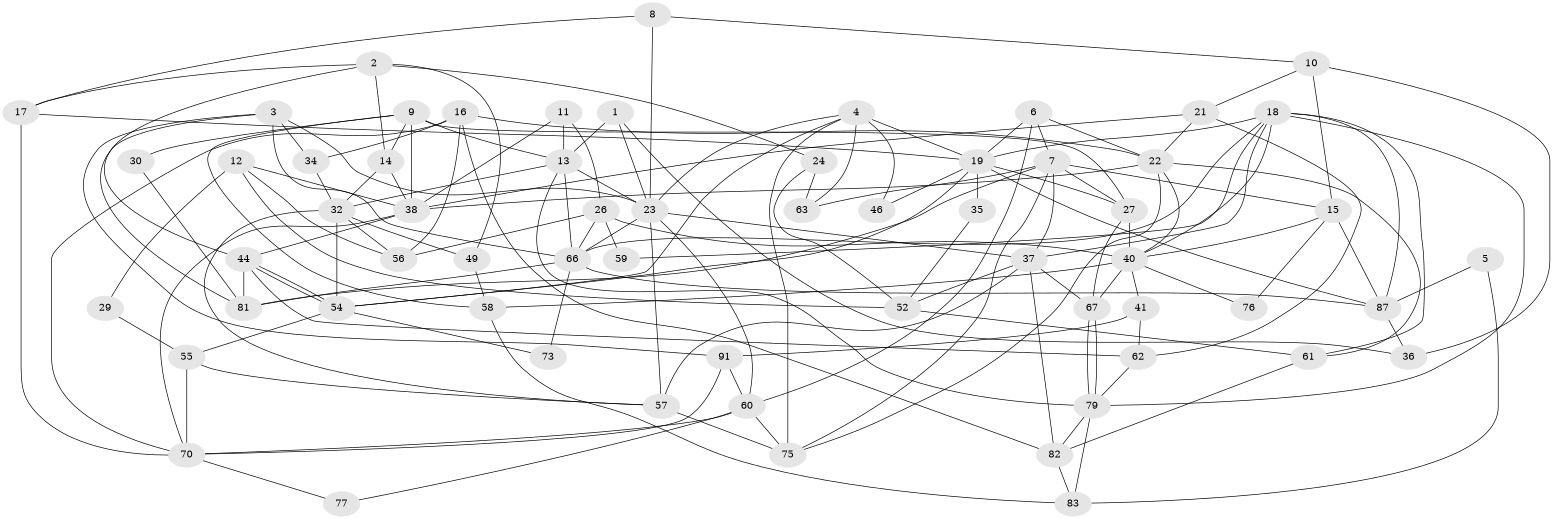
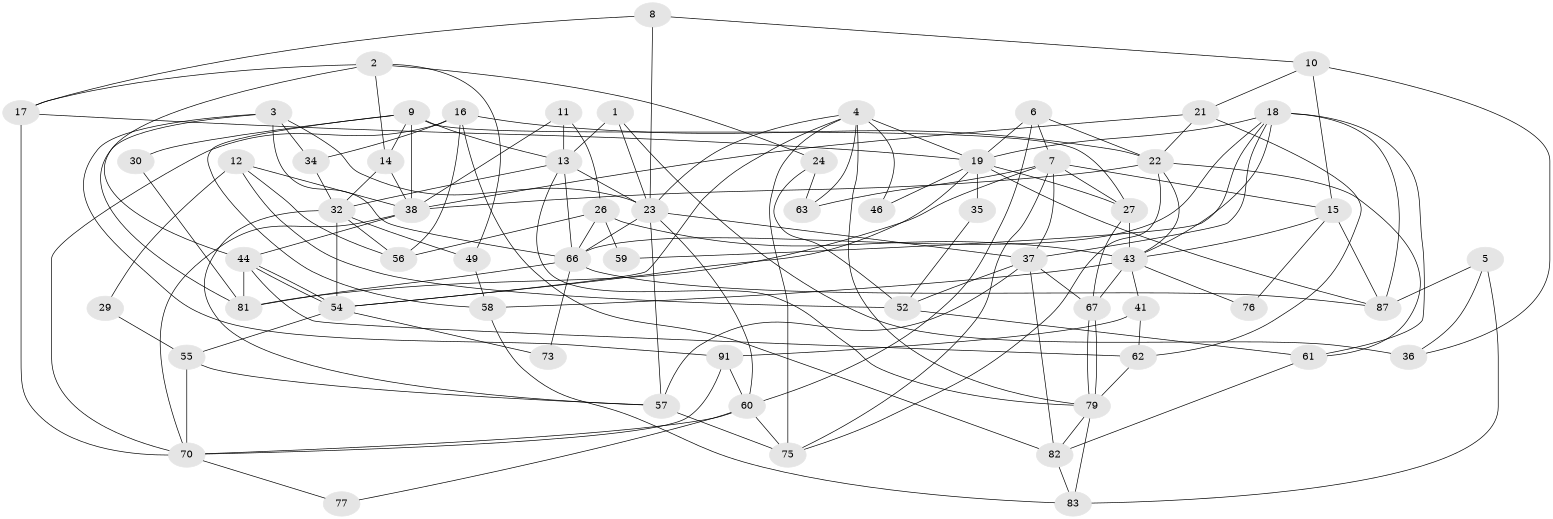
node "40": label "40" -> "43"
edge "87" -- "36": now "5" -- "36"
edge "18" -- "79": now "4" -- "79"
